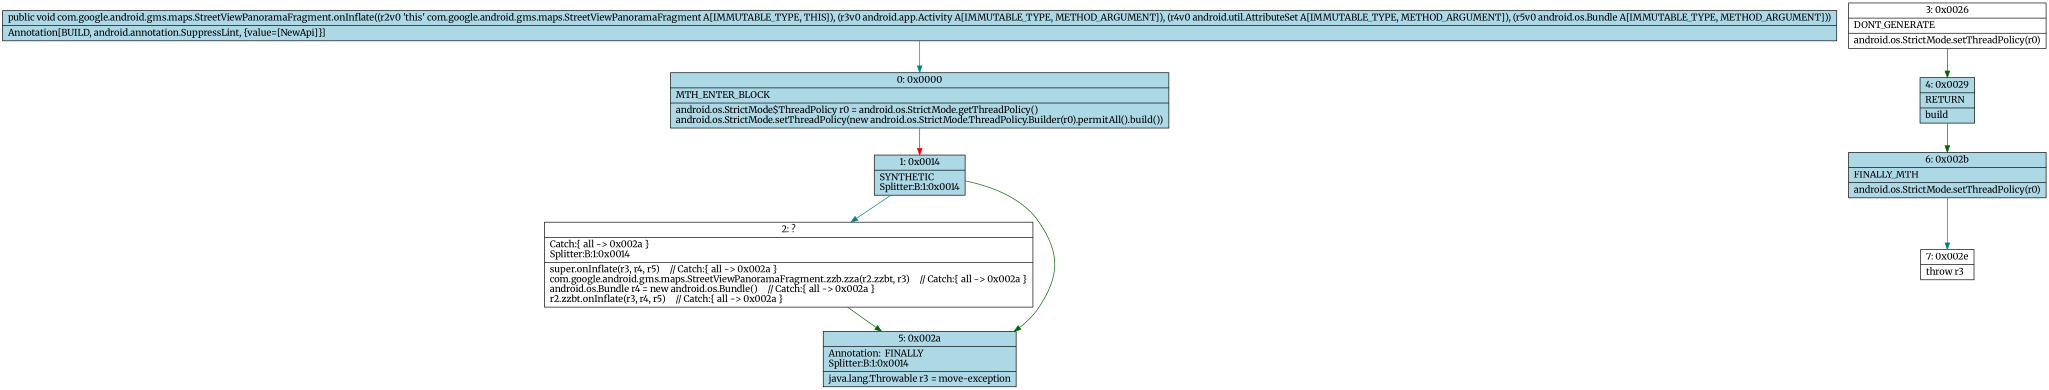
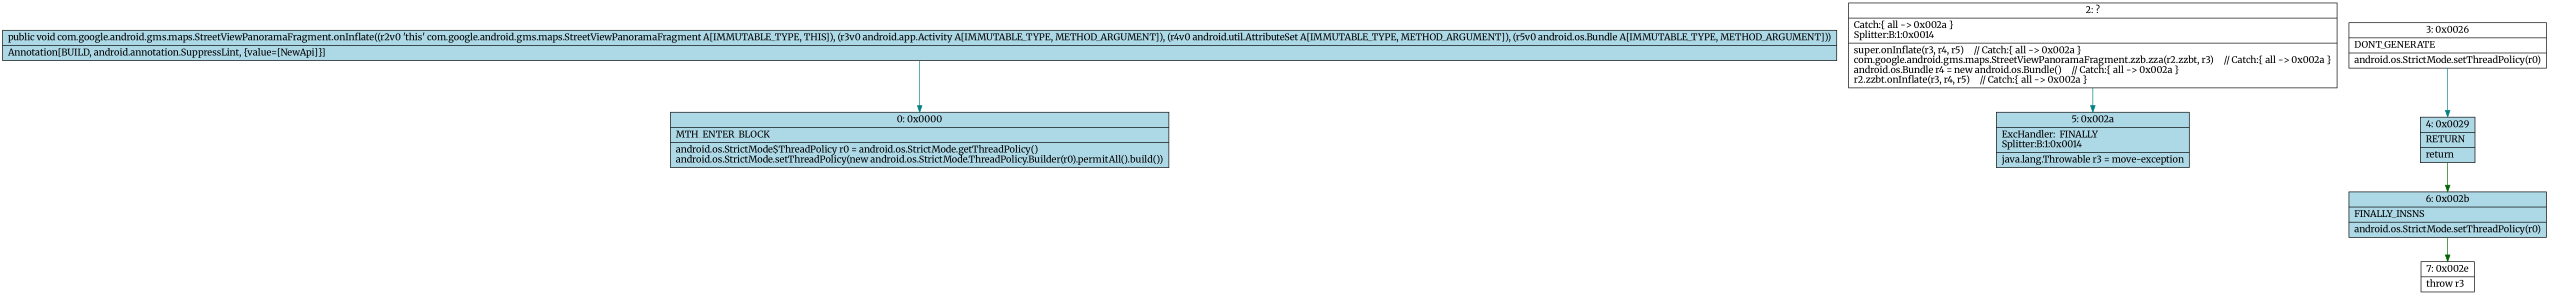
edge "3: 0x0026" -> "4: 0x0029": color darkgreen -> teal
node "4: 0x0029": text "build" -> "return"
node "1: 0x0014": removed
node "6: 0x002b": text "FINALLY_MTH" -> "FINALLY_INSNS"
edge "6: 0x002b" -> "7: 0x002e": color teal -> darkgreen
edge "2: ?" -> "5: 0x002a": color darkgreen -> teal
node "5: 0x002a": text "Annotation:  FINALLY" -> "ExcHandler:  FINALLY"
